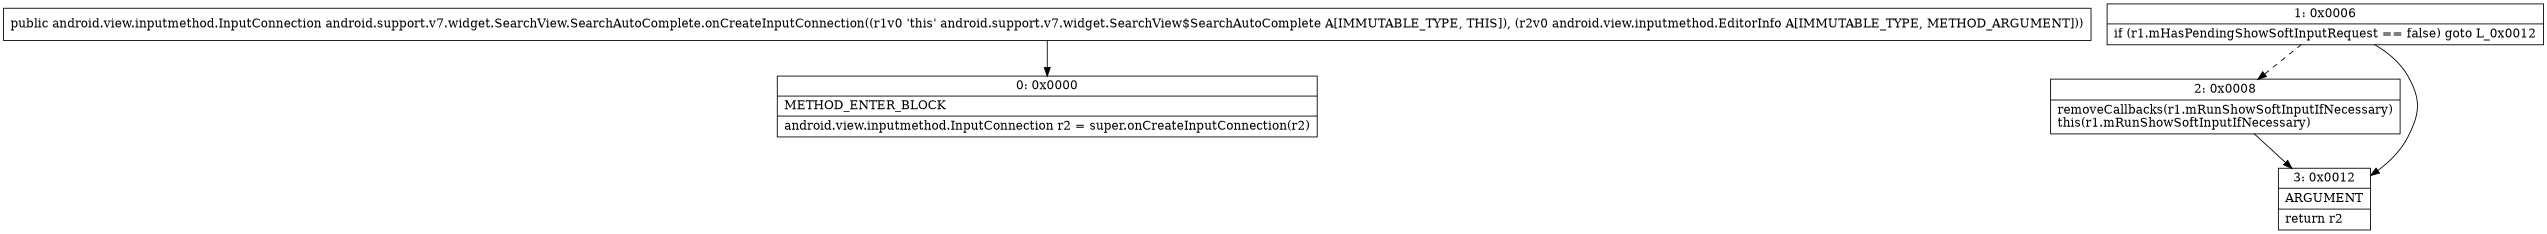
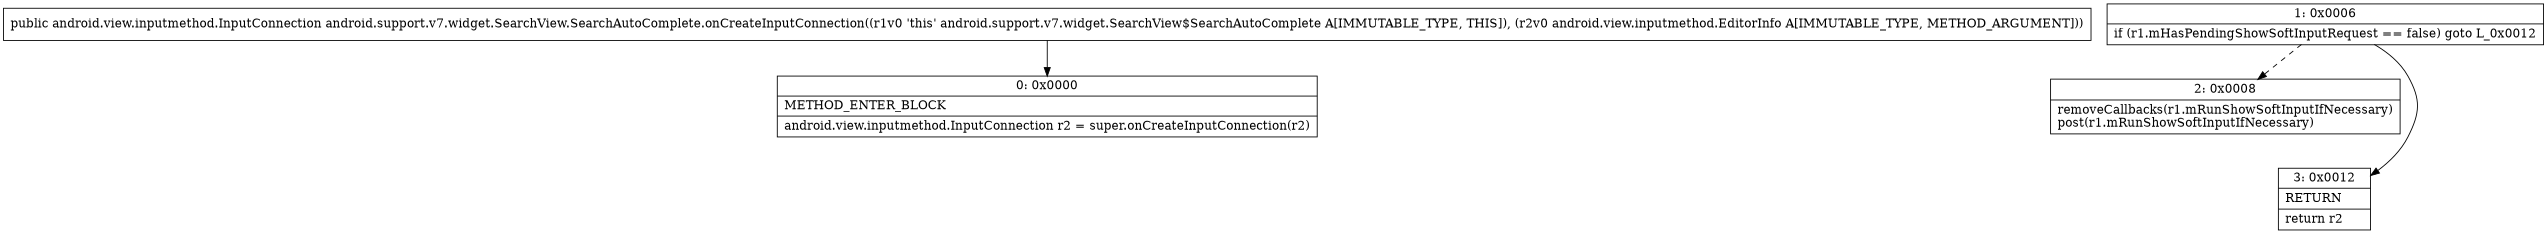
node "2: 0x0008": text "this(r1.mRunShowSoftInputIfNecessary)" -> "post(r1.mRunShowSoftInputIfNecessary)"
edge "2: 0x0008" -> "3: 0x0012": removed
node "3: 0x0012": text "ARGUMENT" -> "RETURN"
